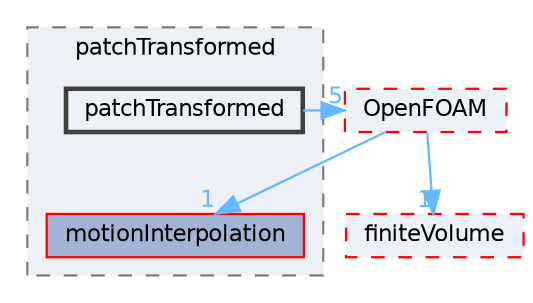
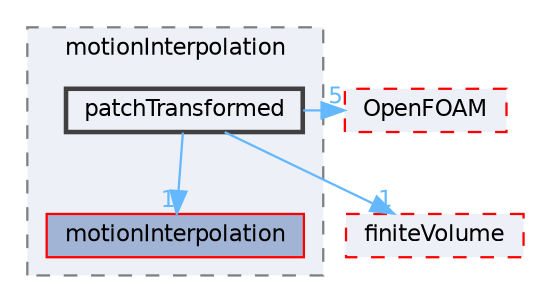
cluster "patchTransformed": label "patchTransformed" -> "motionInterpolation"
edge "OpenFOAM" -> "finiteVolume": now "patchTransformed" -> "finiteVolume"
edge "OpenFOAM" -> "motionInterpolation": now "patchTransformed" -> "motionInterpolation"
